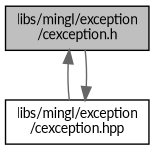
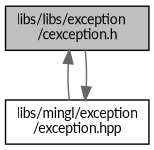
node "libs/mingl/exception /cexception.h": label "libs/mingl/exception /cexception.h" -> "libs/libs/exception /cexception.h"
node "libs/mingl/exception /cexception.hpp": label "libs/mingl/exception /cexception.hpp" -> "libs/mingl/exception /exception.hpp"
